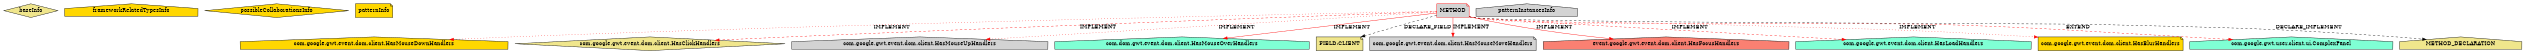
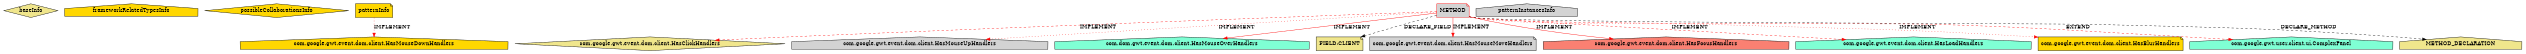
edge "METHOD" -> "com.google.gwt.event.dom.client.HasMouseDownHandlers": now "patternInfo" -> "com.google.gwt.event.dom.client.HasMouseDownHandlers"
edge "METHOD" -> "METHOD_DECLARATION": label "DECLARE_IMPLEMENT" -> "DECLARE_METHOD"
node "event.google.gwt.event.dom.client.HasFocusHandlers": label "event.google.gwt.event.dom.client.HasFocusHandlers" -> "com.google.gwt.event.dom.client.HasFocusHandlers"
